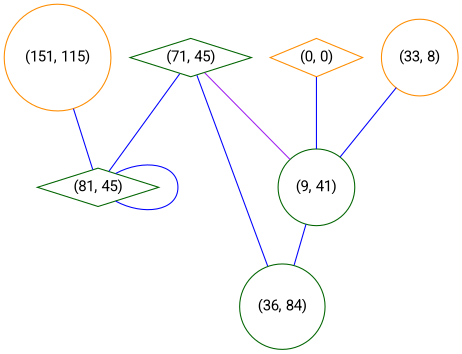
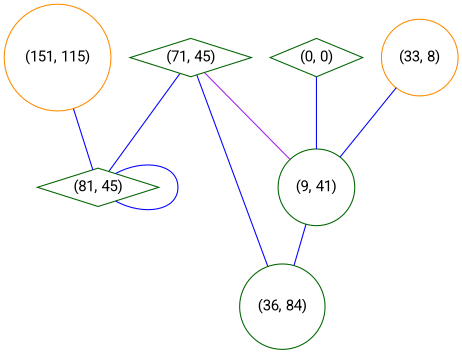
node "(0, 0)": color darkorange -> darkgreen
